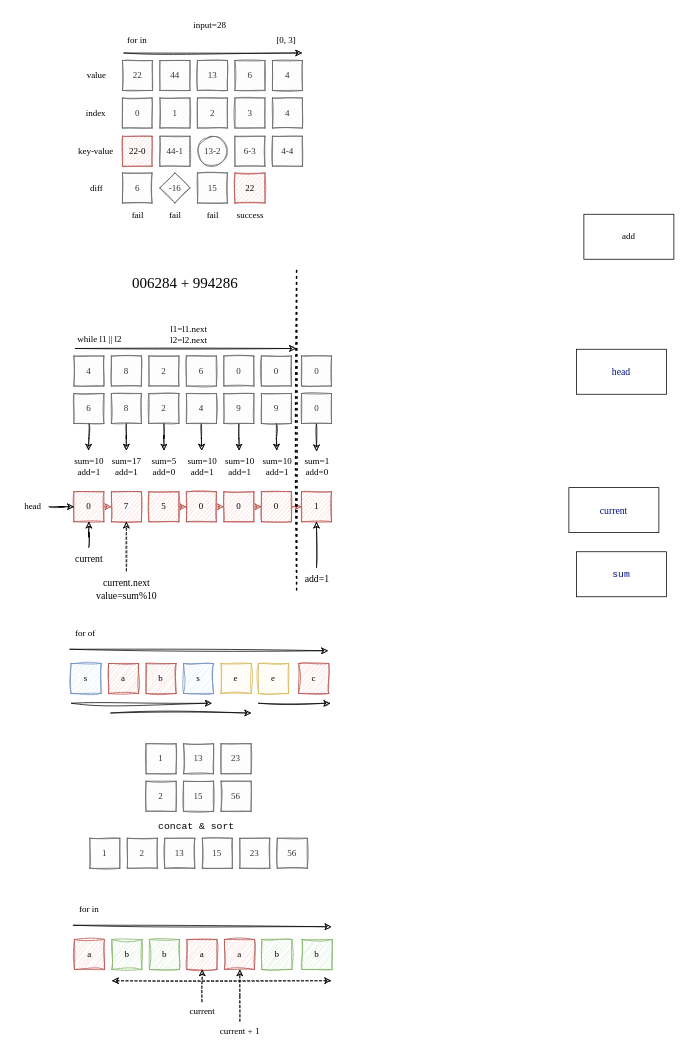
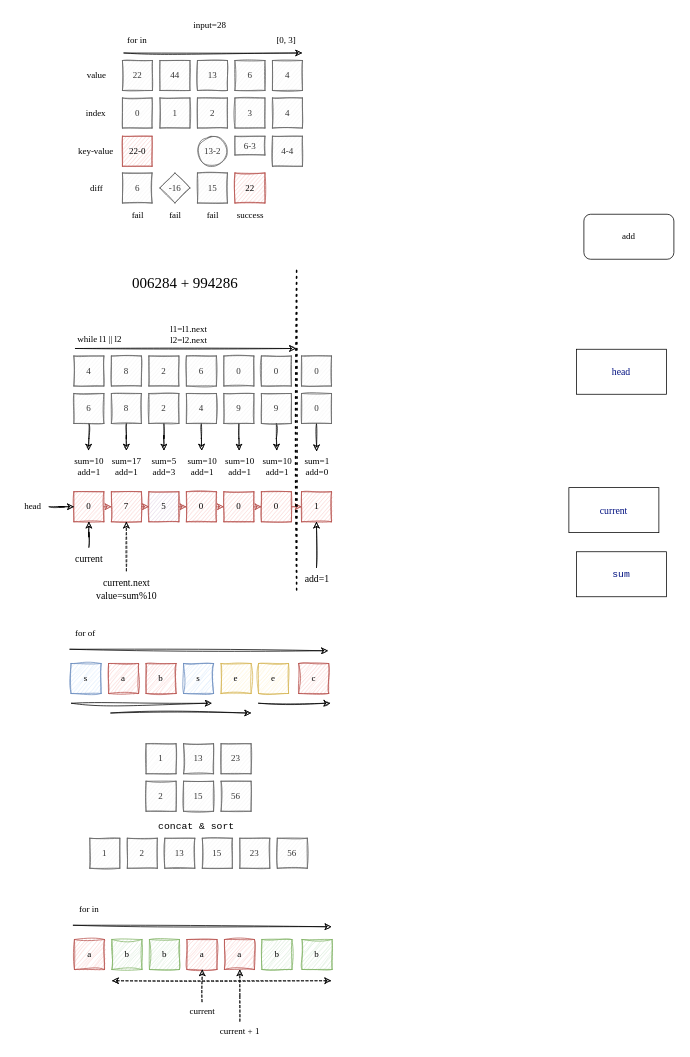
node "44-1": removed
node "6-3": size 30x30 -> 30x19
node "add": shape rectangle -> rounded rectangle
node "sum=5add=0": label "sum=5add=0" -> "sum=5add=3"
edge "7" -> "5": added
node "5": fillcolor #f8cecc -> #e1d5e7
